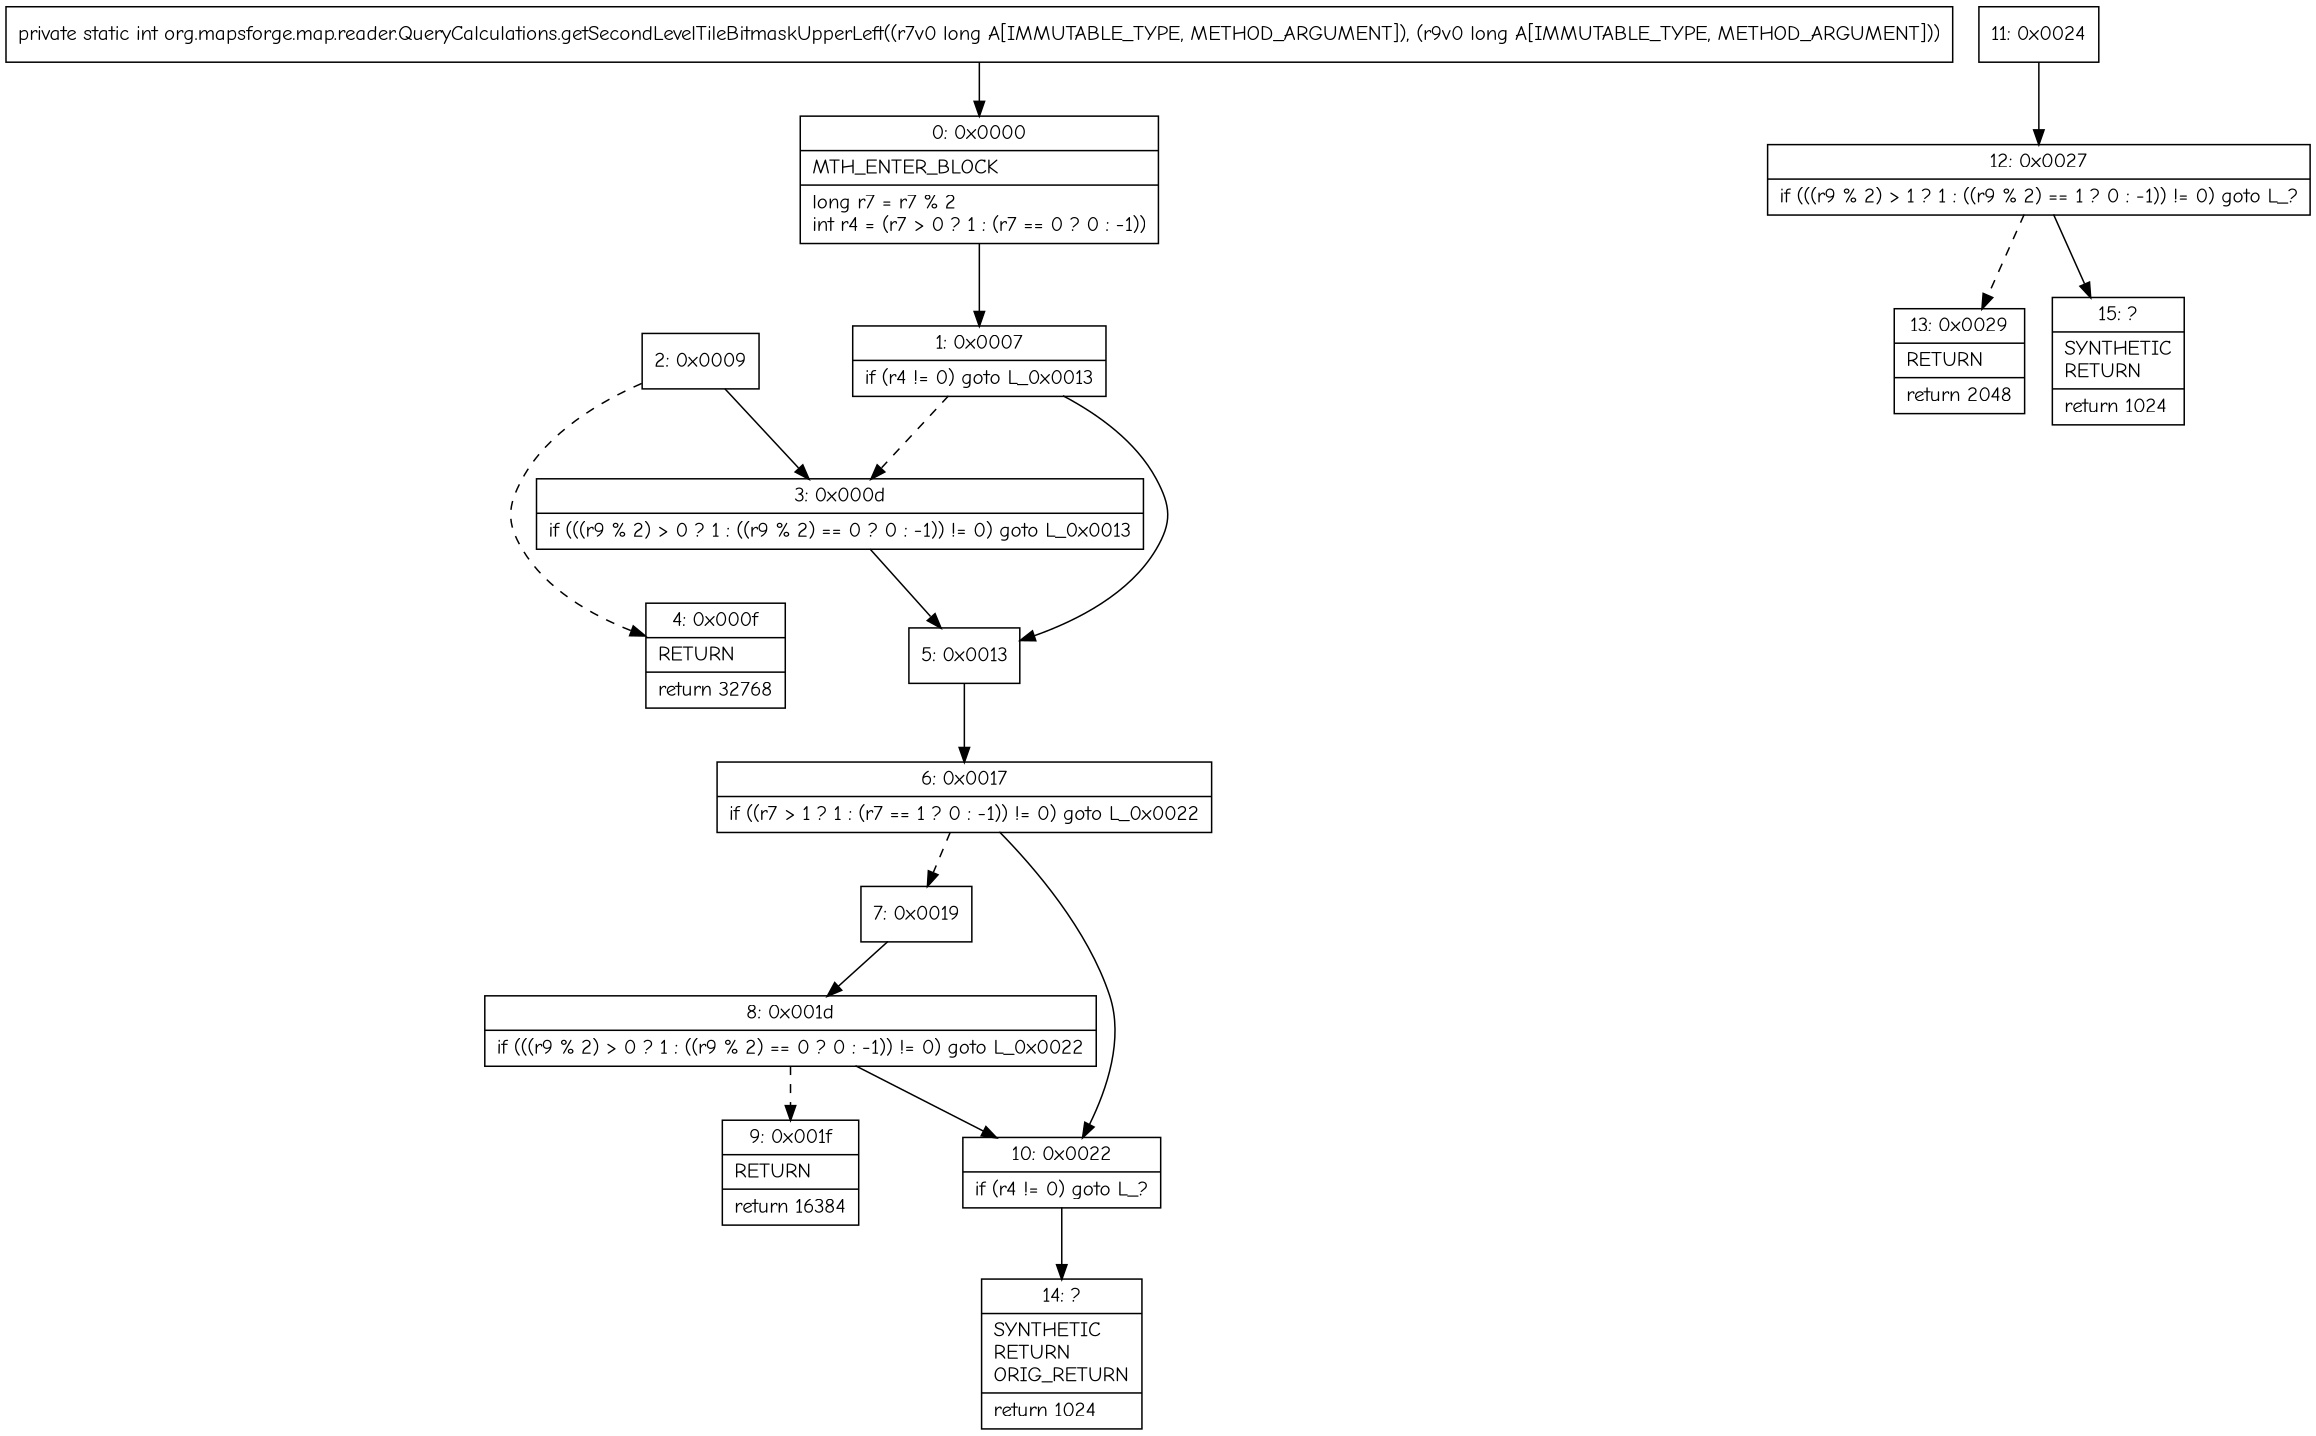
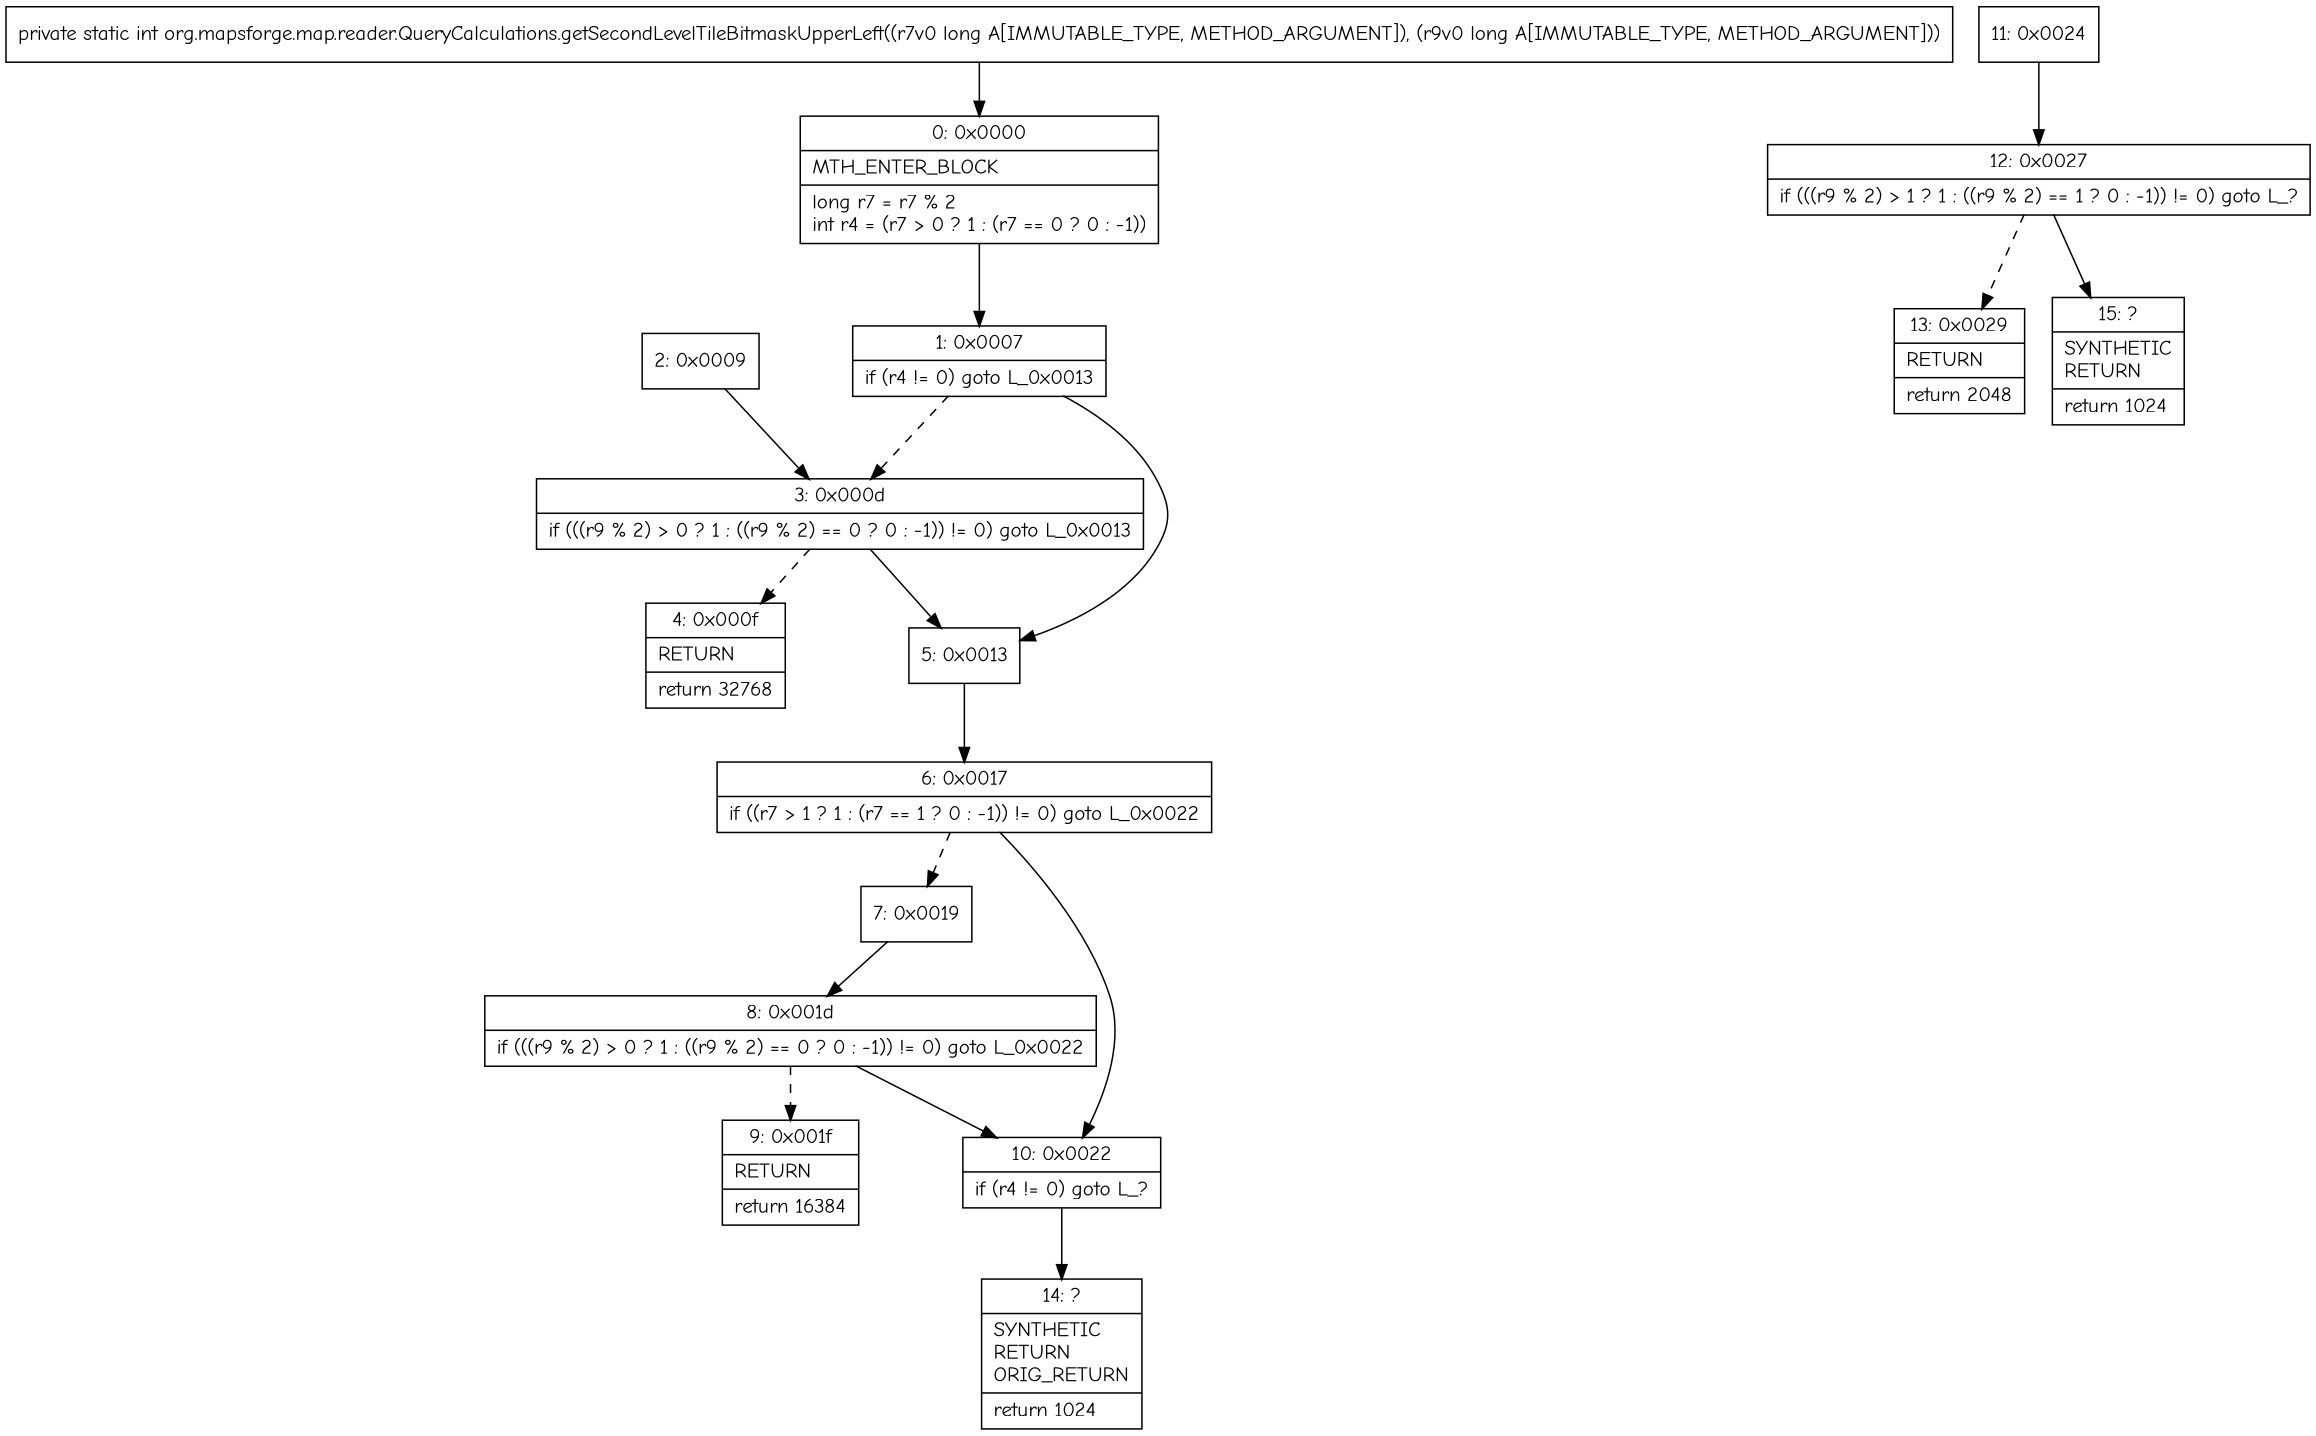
edge "2: 0x0009" -> "4: 0x000f": now "3: 0x000d" -> "4: 0x000f"
